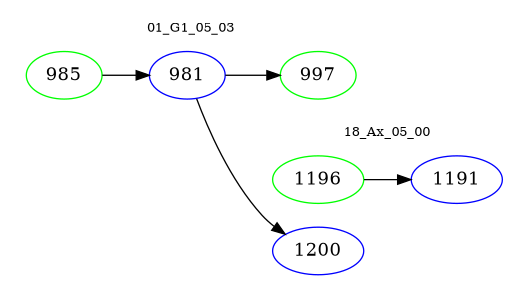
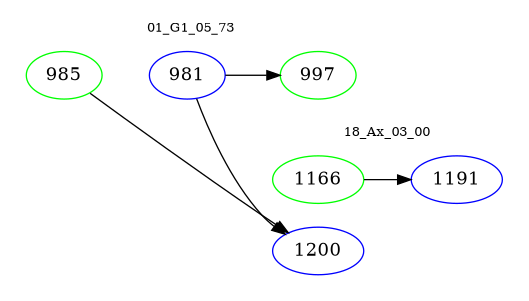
cluster "01_G1_05_03": label "01_G1_05_03" -> "01_G1_05_73"
edge "985" -> "981": now "985" -> "1200"
cluster "18_Ax_05_00": label "18_Ax_05_00" -> "18_Ax_03_00"
node "1196": label "1196" -> "1166"
